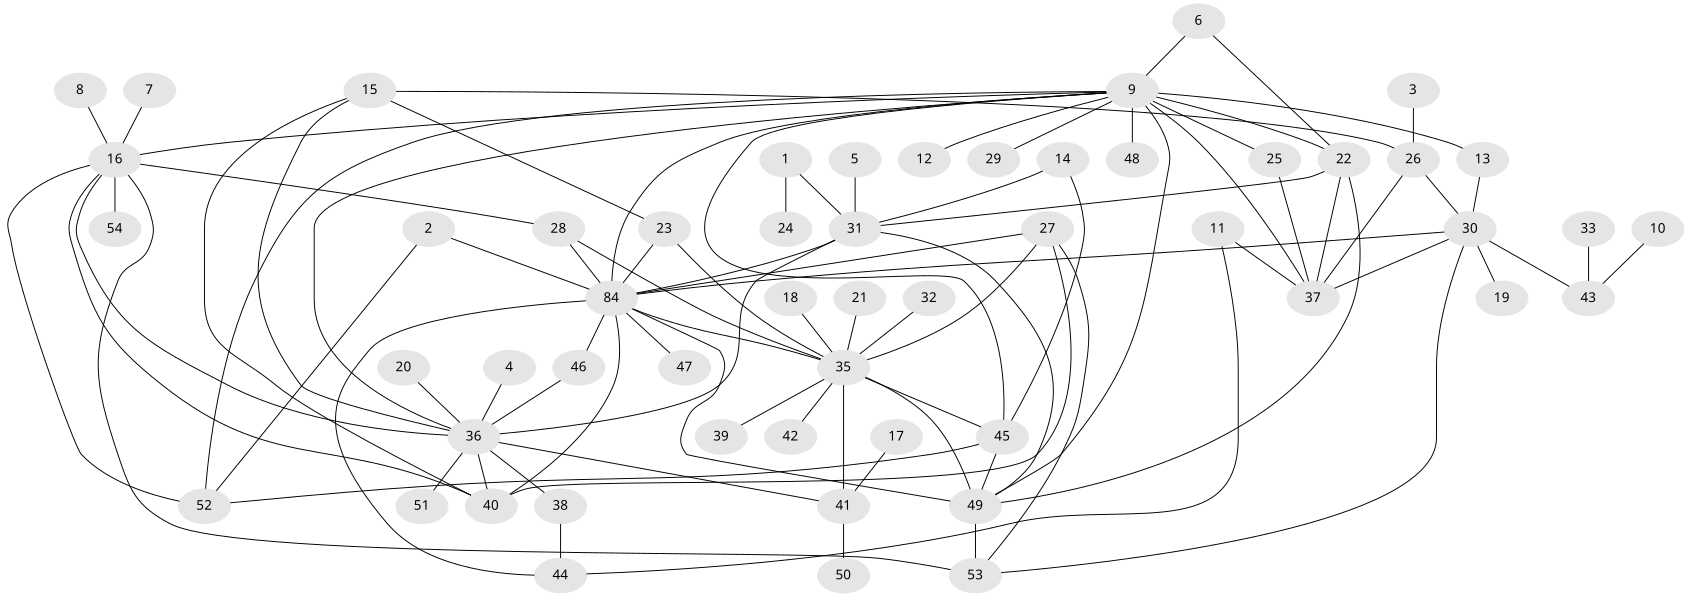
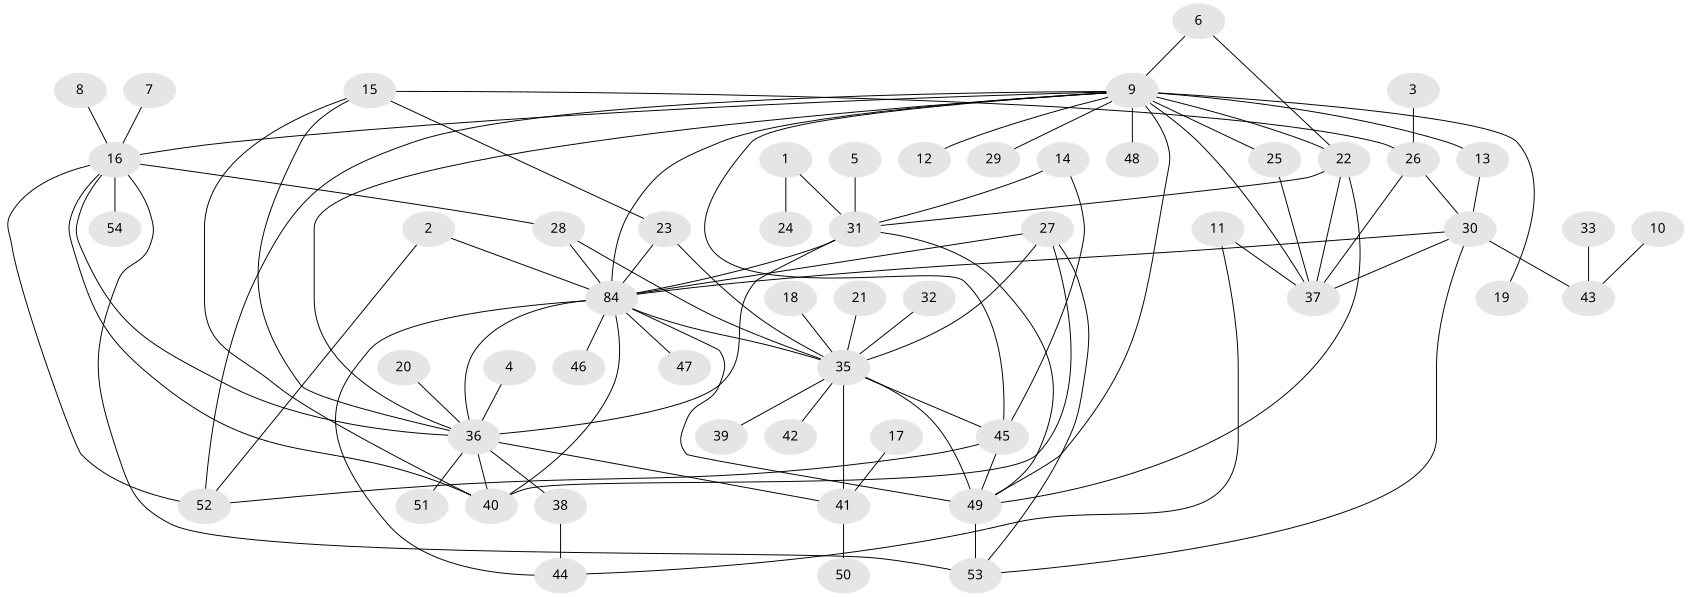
edge "30" -- "19": now "9" -- "19"
edge "46" -- "36": now "84" -- "36"
